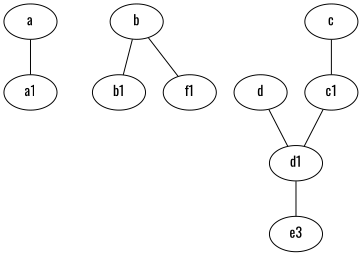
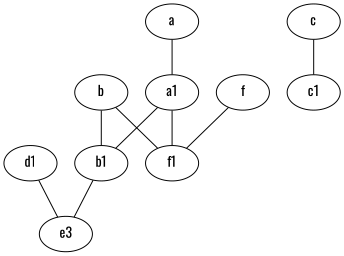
node "f": added
node "d": removed
edge "a1" -- "b1": added
edge "a1" -- "f1": added
edge "c1" -- "d1": removed
edge "b1" -- "e3": added
